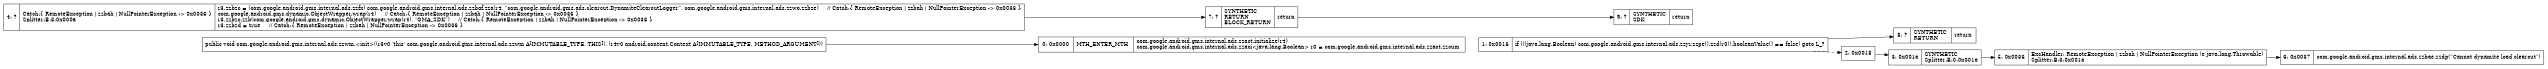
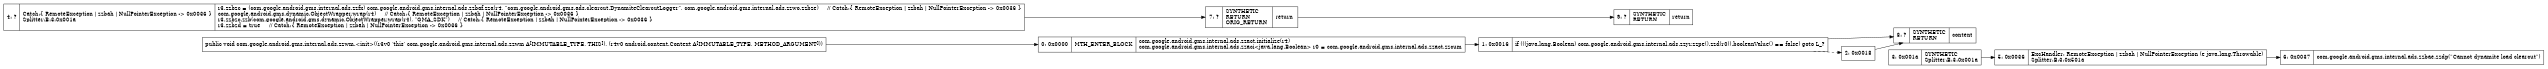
node "4: ?": text "Splitter:B:3:0x000a" -> "Splitter:B:3:0x001a"
node "9: ?": text "SDK" -> "RETURN"
node "7: ?": text "BLOCK_RETURN" -> "ORIG_RETURN"
node "8: ?": text "return" -> "content"
node "0: 0x0000": text "MTH_ENTER_MTH" -> "MTH_ENTER_BLOCK"
edge "0: 0x0000" -> "1: 0x0016": added
edge "2: 0x0018" -> "3: 0x001a": now "2: 0x0018" -> "8: ?"
node "3: 0x001a": text "Splitter:B:0:0x001a" -> "Splitter:B:3:0x001a"
node "5: 0x0036": text "Splitter:B:3:0x001a" -> "Splitter:B:3:0x501a"
